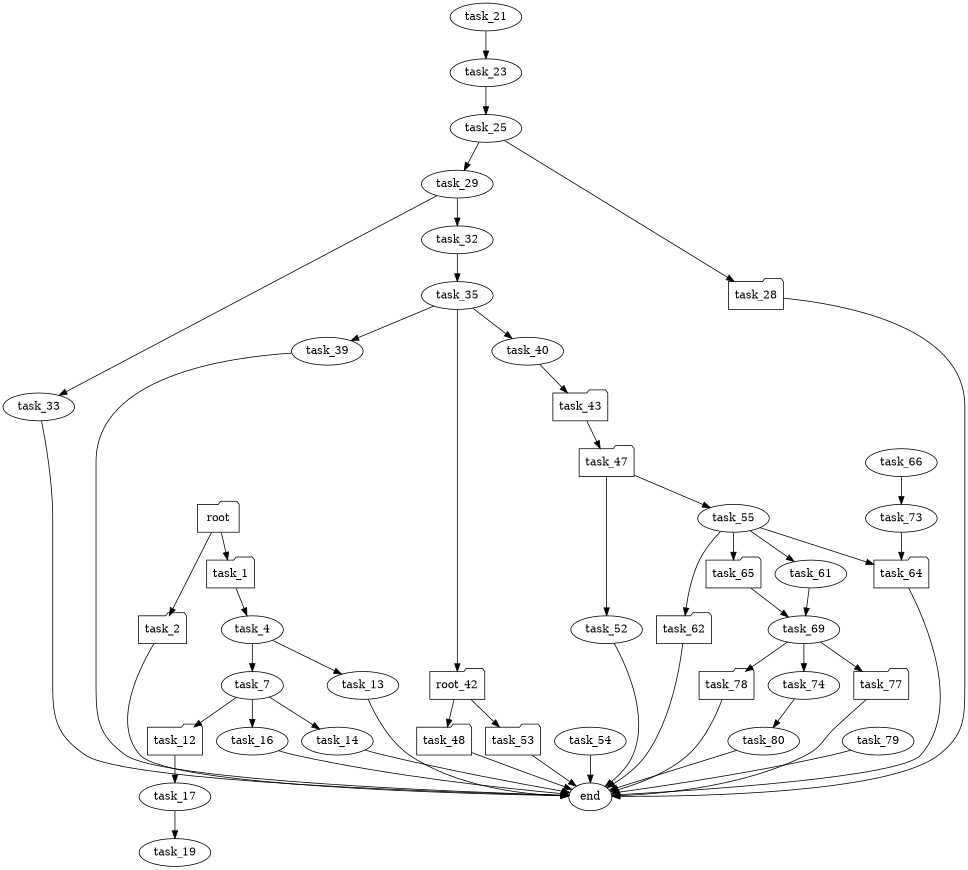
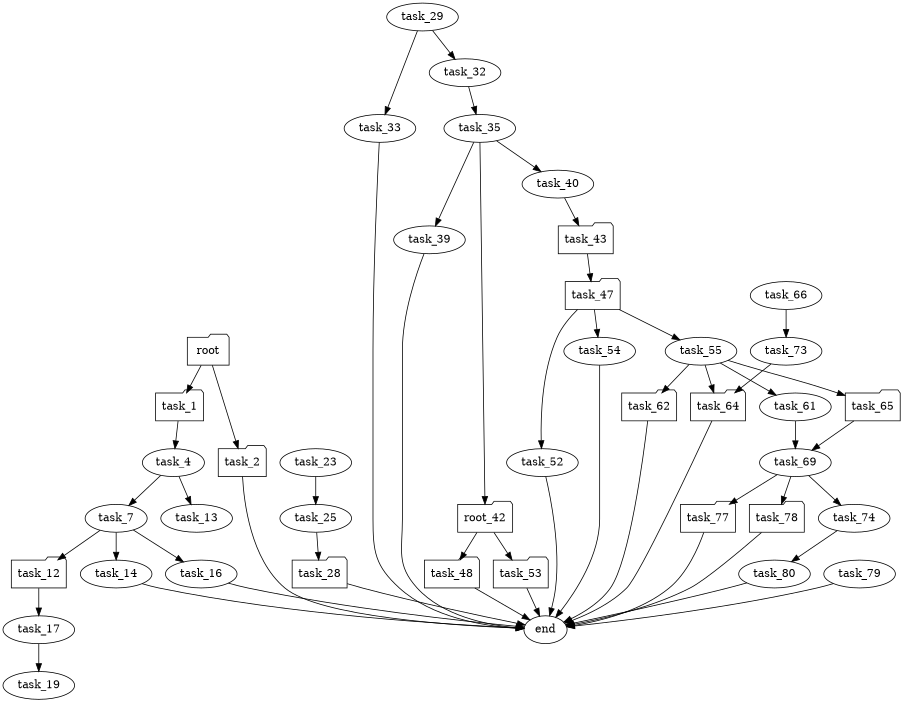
node "task_21": removed
edge "task_25" -> "task_29": removed
edge "task_47" -> "task_54": added
edge "task_13" -> "end": removed
